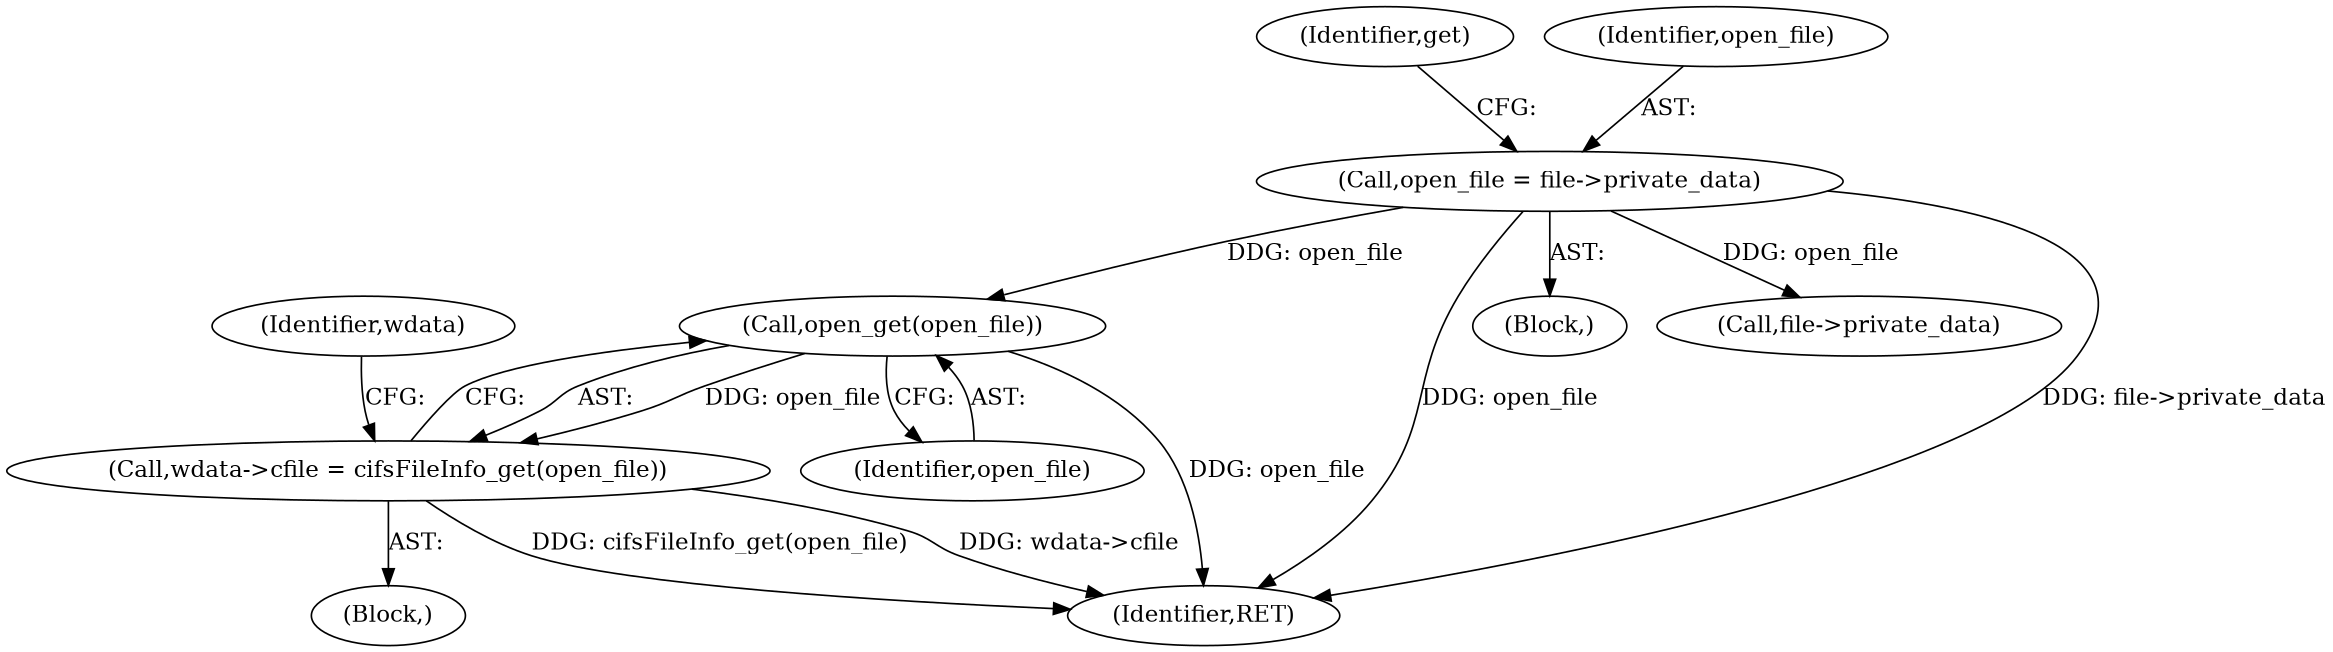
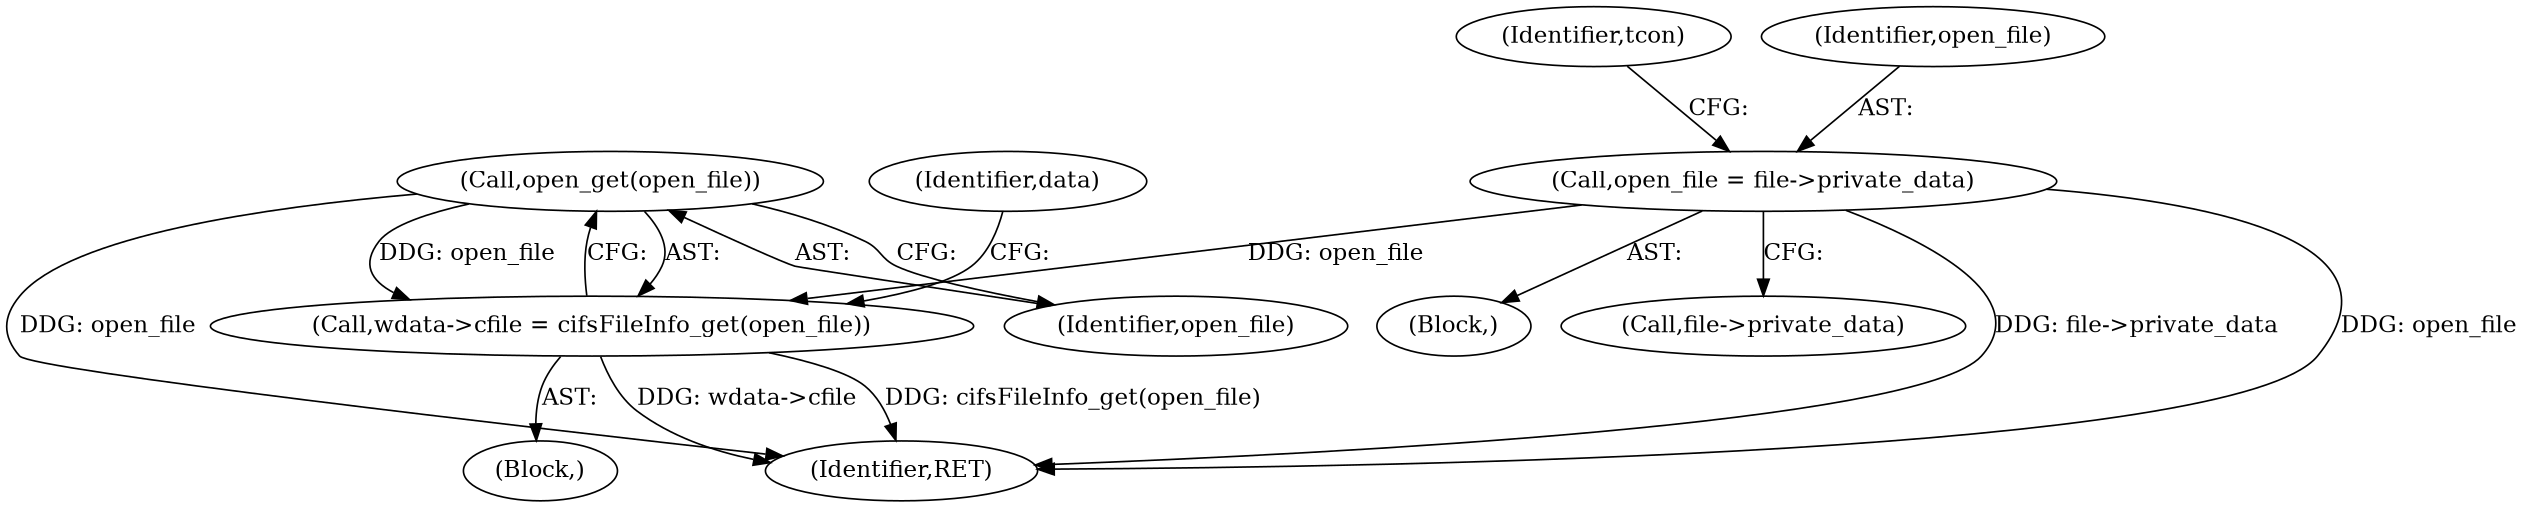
node "(Identifier,get)": label "(Identifier,get)" -> "(Identifier,tcon)"
edge "(Call,open_file = file->private_data)" -> "(Call,open_get(open_file))": now "(Call,open_file = file->private_data)" -> "(Call,wdata->cfile = cifsFileInfo_get(open_file))"
edge "(Call,open_file = file->private_data)" -> "(Call,file->private_data)": label "DDG: open_file" -> "CFG: "
node "(Identifier,wdata)": label "(Identifier,wdata)" -> "(Identifier,data)"
